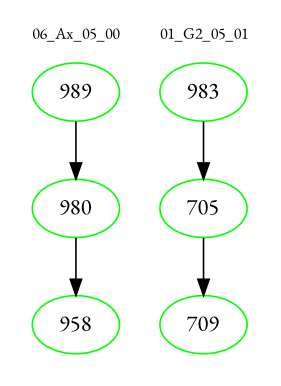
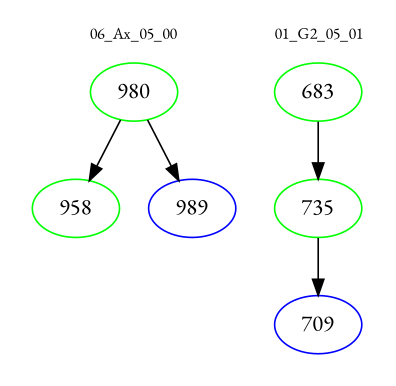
node "989": color green -> blue
node "983": label "983" -> "683"
edge "989" -> "980": reversed
node "705": label "705" -> "735"
node "709": color green -> blue
